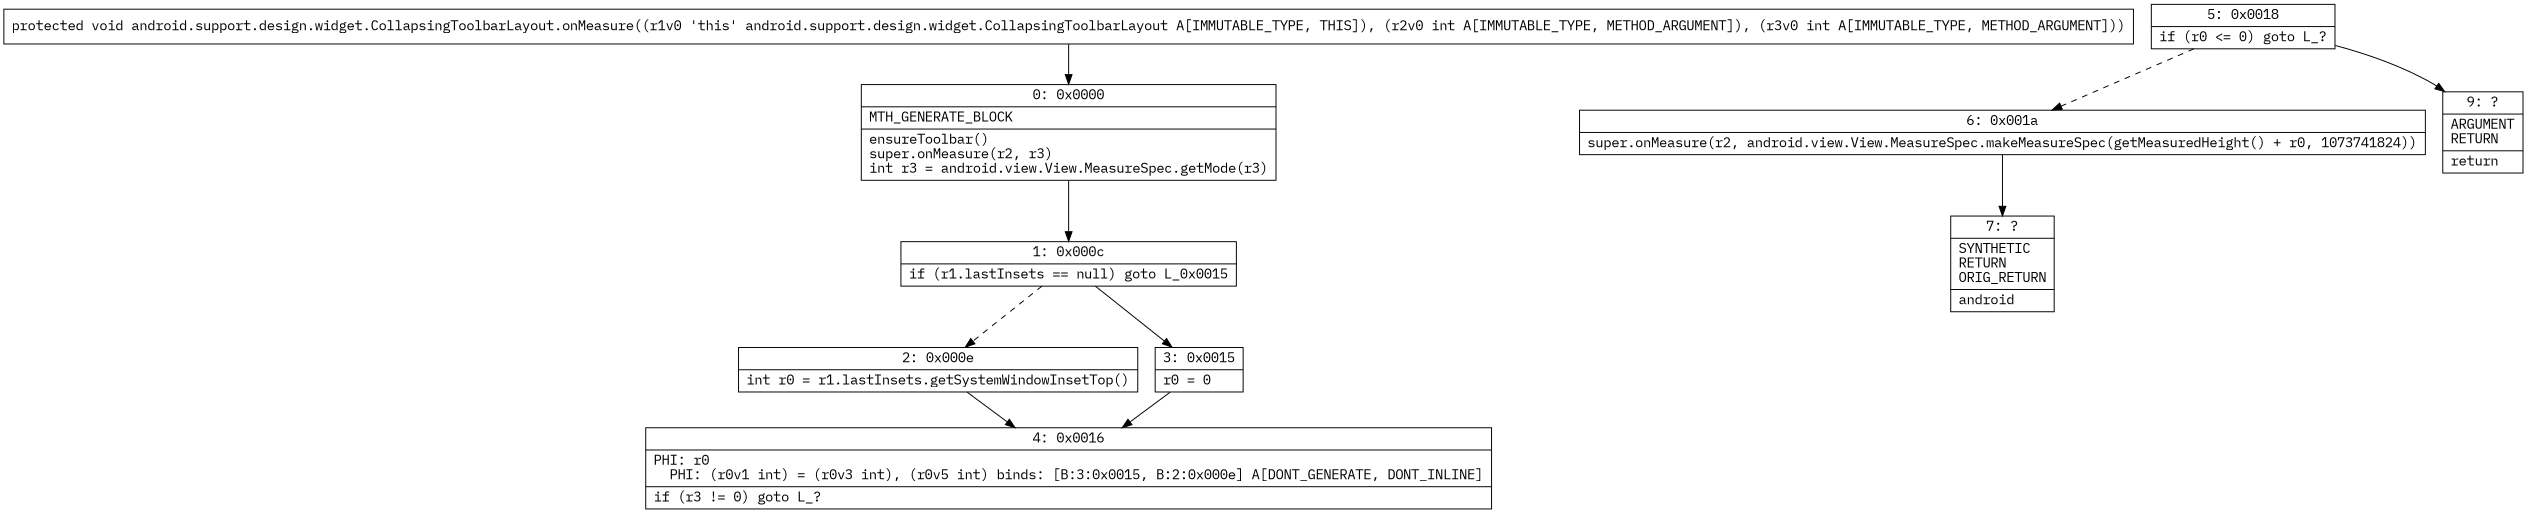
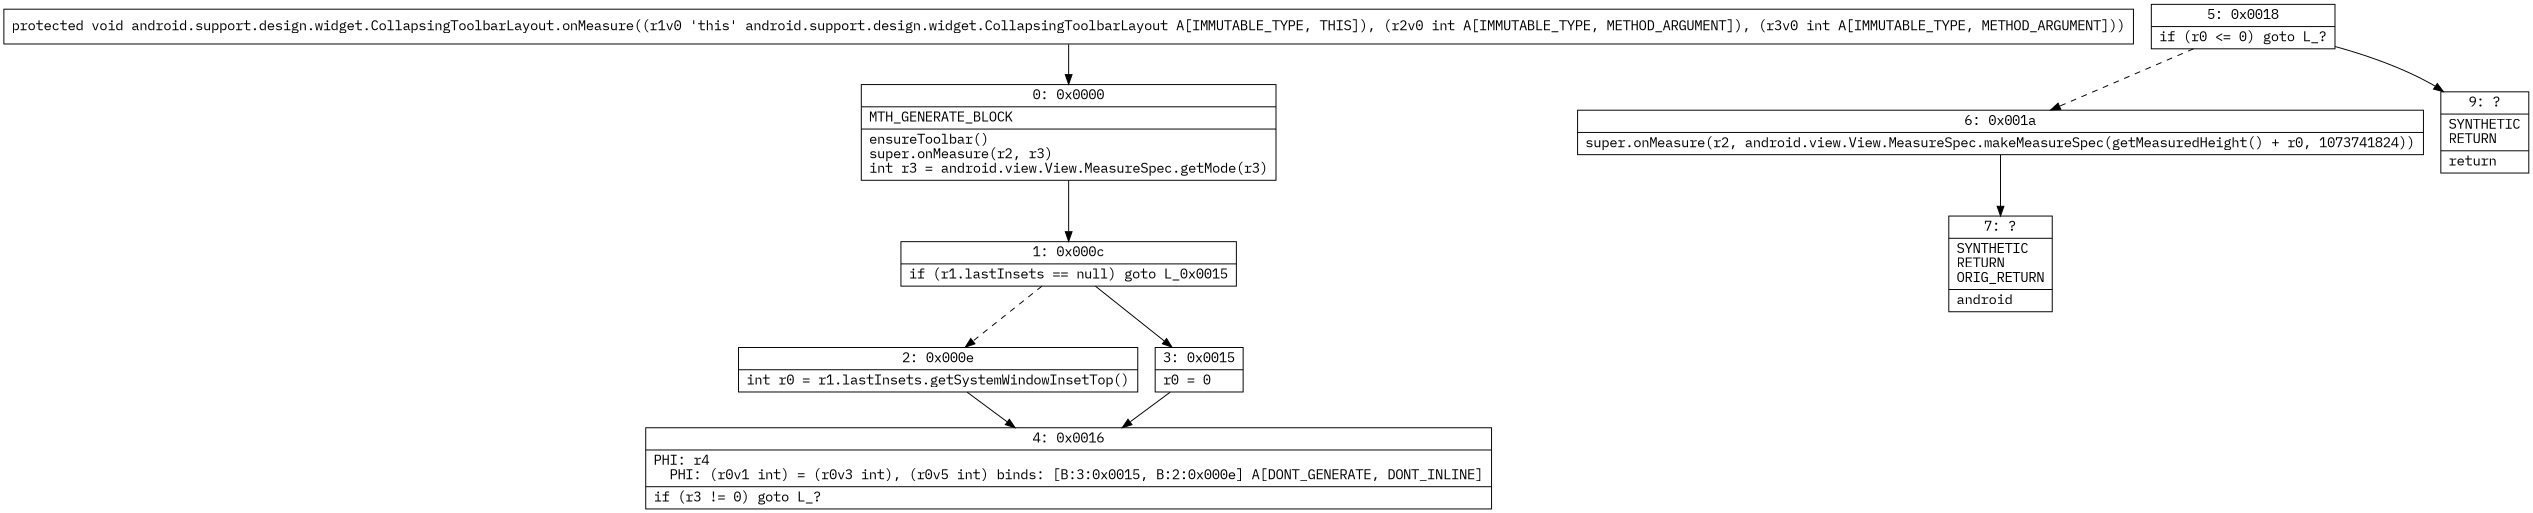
node "9: ?": text "ARGUMENT" -> "SYNTHETIC"
node "4: 0x0016": text "PHI: r0" -> "PHI: r4"
